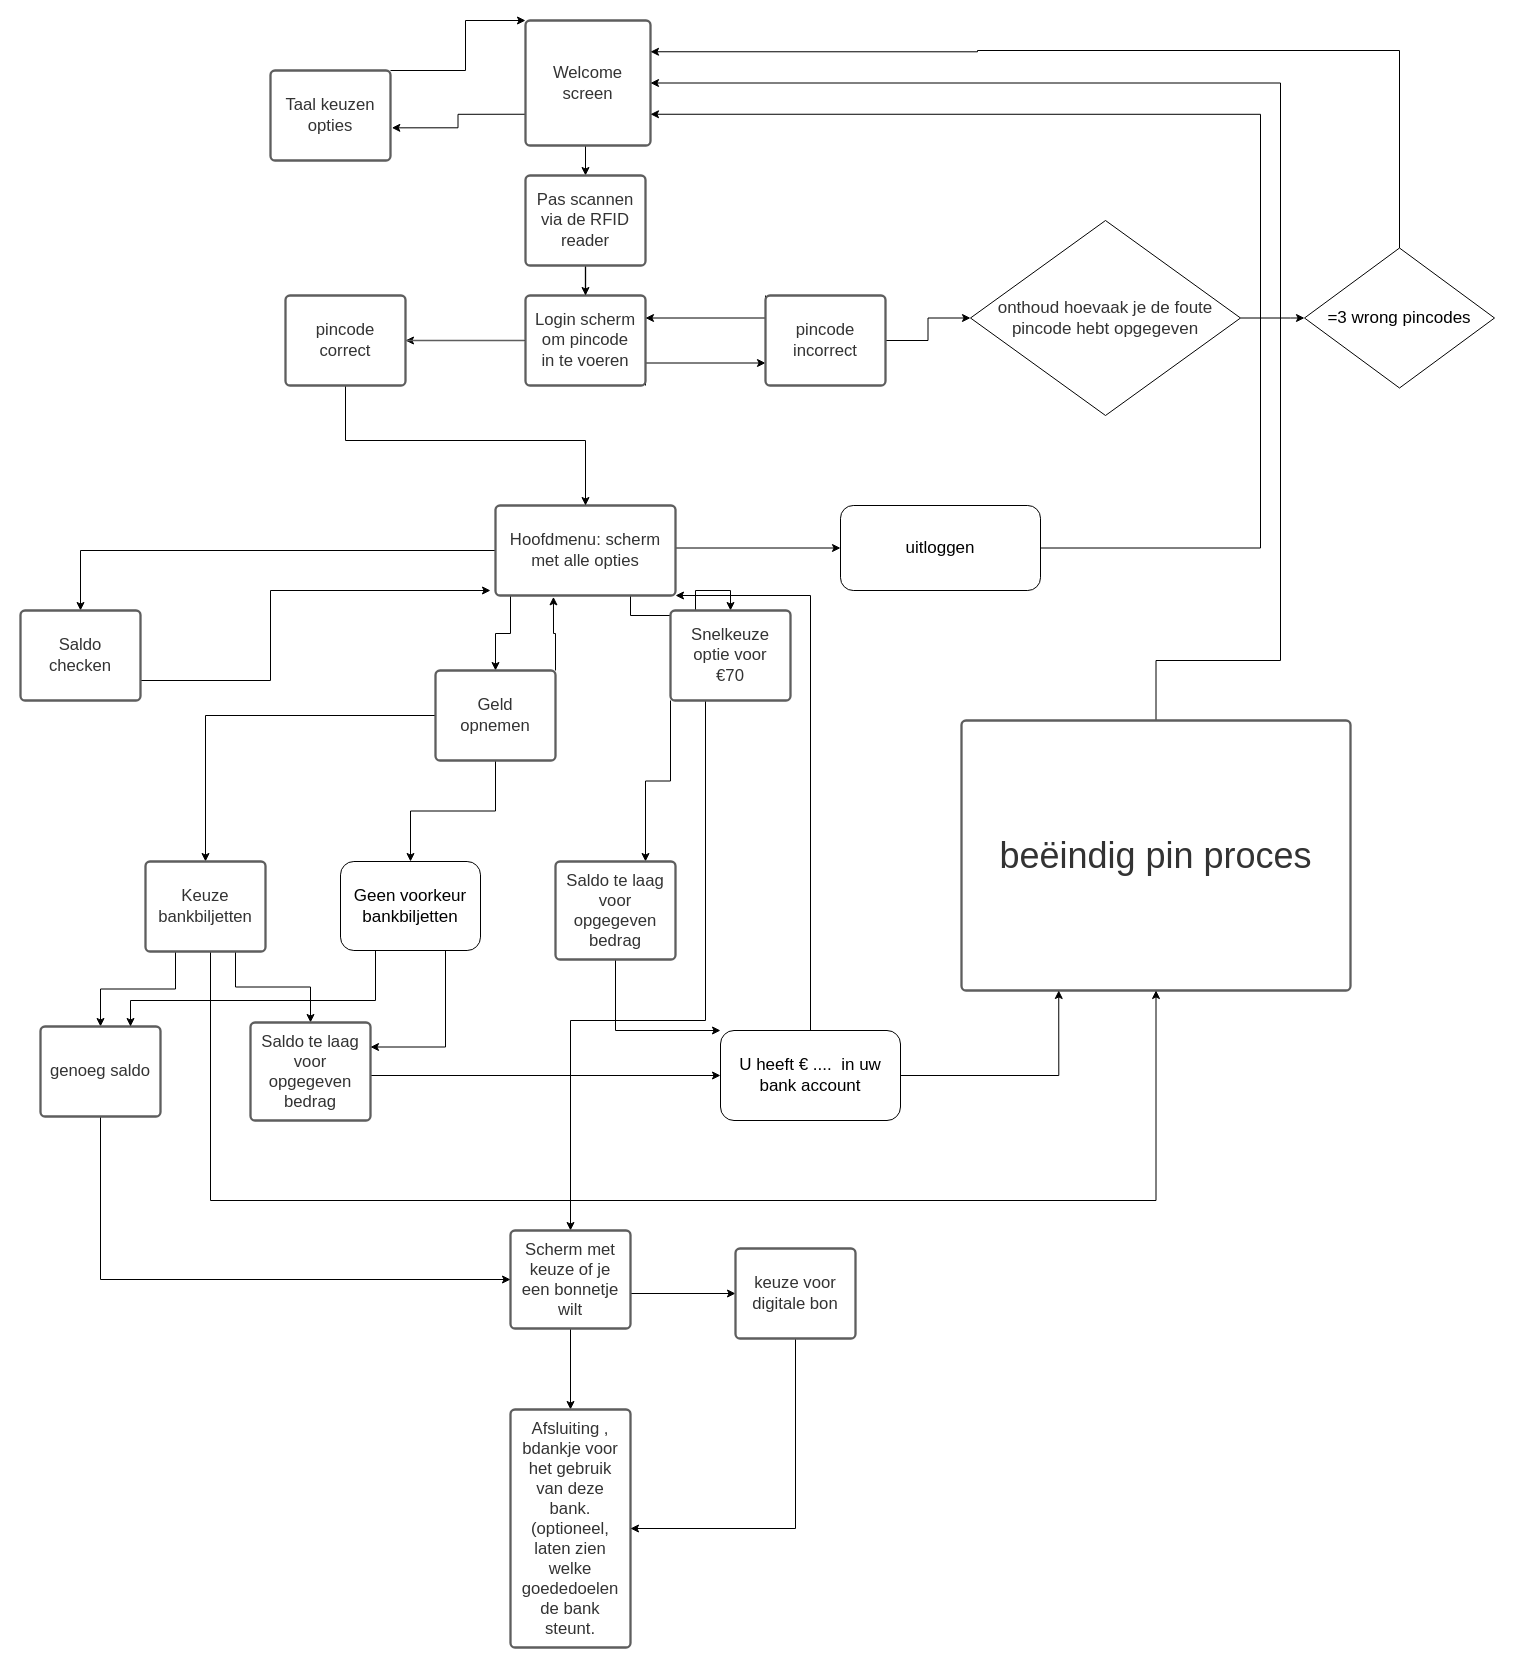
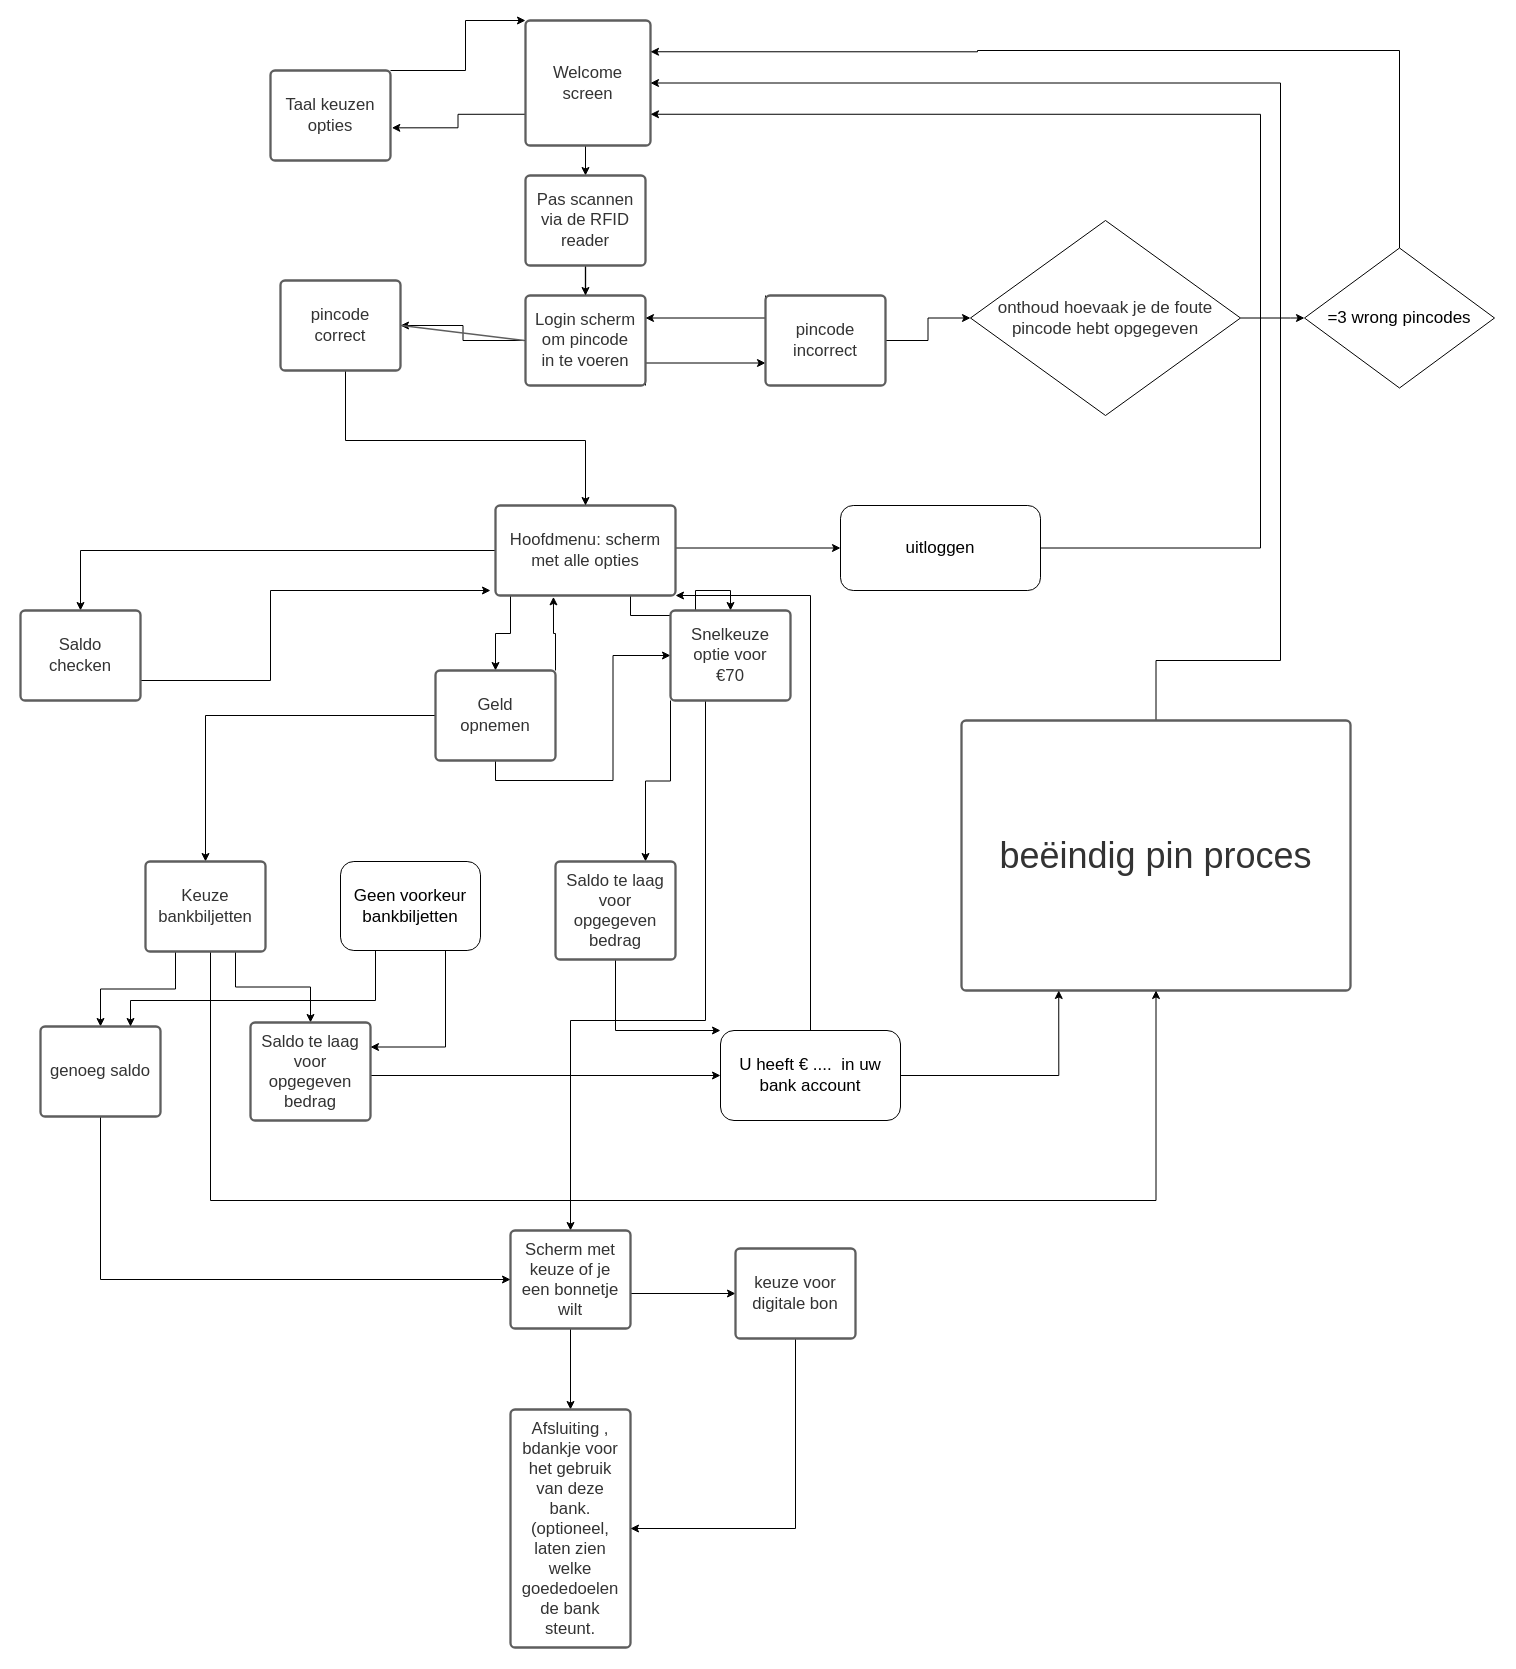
node "pincode correct": moved (346, 341) -> (341, 326)
edge "Geld opnemen" -> "Geen voorkeur bankbiljetten": now "Geld opnemen" -> "Snelkeuze optie voor €70"
